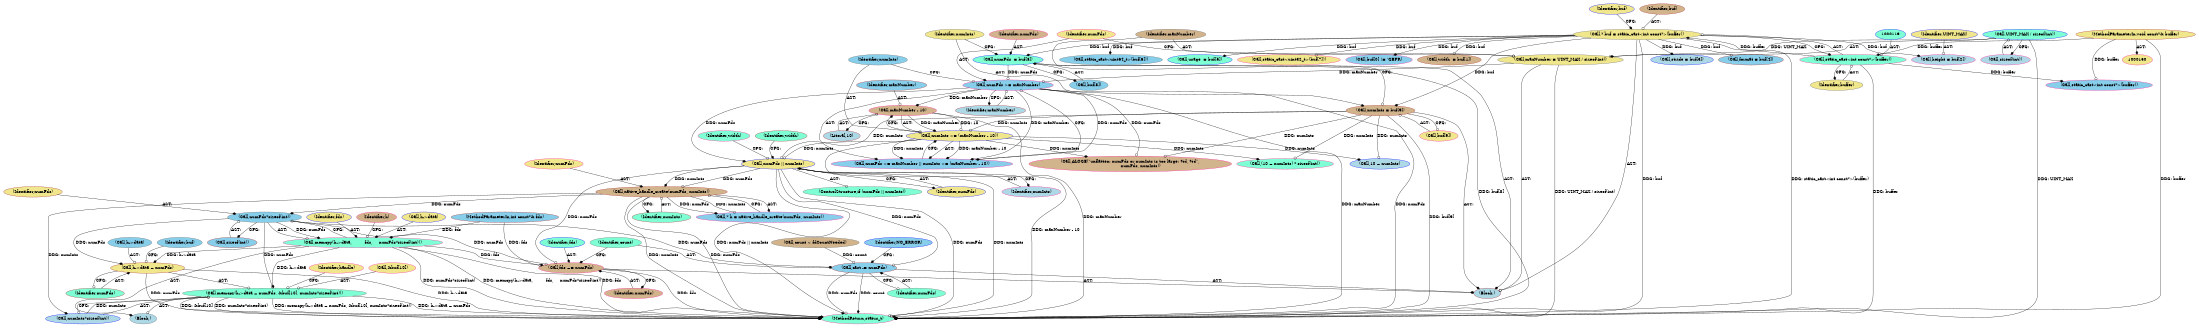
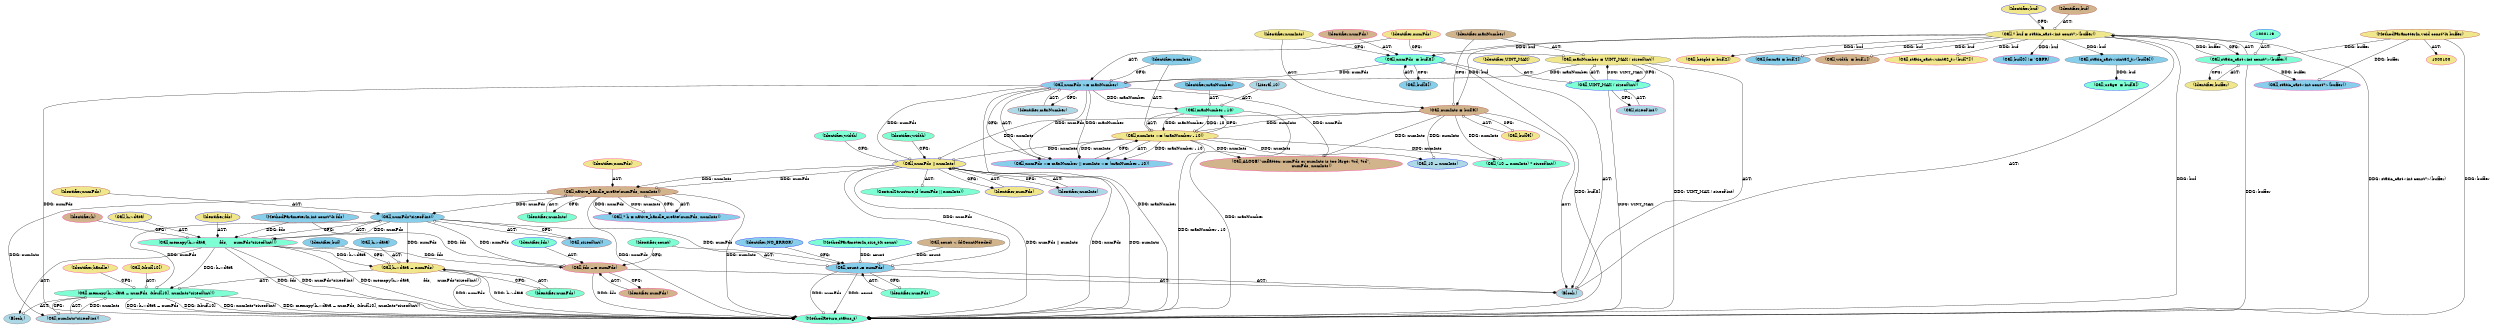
edge "(Call,* buf = static_cast<int const*>(buffer))" -> "(Call,usage  = buf[5])": now "(Call,static_cast<uint64_t>(buf[6]))" -> "(Call,usage  = buf[5])"
edge "(Identifier,UINT_MAX)" -> "(Call,height = buf[2])": now "(Identifier,UINT_MAX)" -> "(Call,UINT_MAX / sizeof(int))"
node "(Call,stride = buf[3])": removed
node "(Call,height = buf[2])": fillcolor lightblue -> khaki
node "1000150": label "1000150" -> "1000100"
edge "(Call,maxNumber = UINT_MAX / sizeof(int))" -> "(Call,UINT_MAX / sizeof(int))": added, label "CFG:"
edge "(Call,numFds >= maxNumber)" -> "(Call,numFds || numInts)": arrowhead diamond -> odot
node "(Call,maxNumber - 10)": fillcolor tan -> aquamarine
edge "(Call,maxNumber - 10)" -> "(Literal,10)": removed, label "CFG:"
node "(Call,numInts >= (maxNumber - 10))": color blue -> brown
edge "(Call,numFds || numInts)" -> "(Call,fds += numFds)": removed, label "DDG: numFds"
node "(MethodParameterIn,size_t& count)": added
node "(Call,cast -= numFds)": label "(Call,cast -= numFds)" -> "(Call,count -= numFds)"
edge "(Call,numInts = buf[9])" -> "(MethodReturn,status_t)": removed, label "DDG: buf[9]"
node "(Call,numInts*sizeof(int))": color blue -> brown
